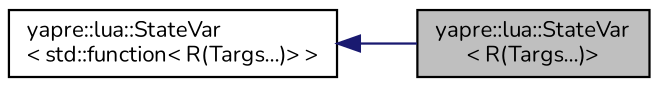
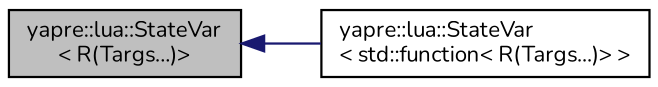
edge "yapre::lua::StateVar < R(Targs...)>" -> "yapre::lua::StateVar < std::function< R(Targs...)> >": reversed
